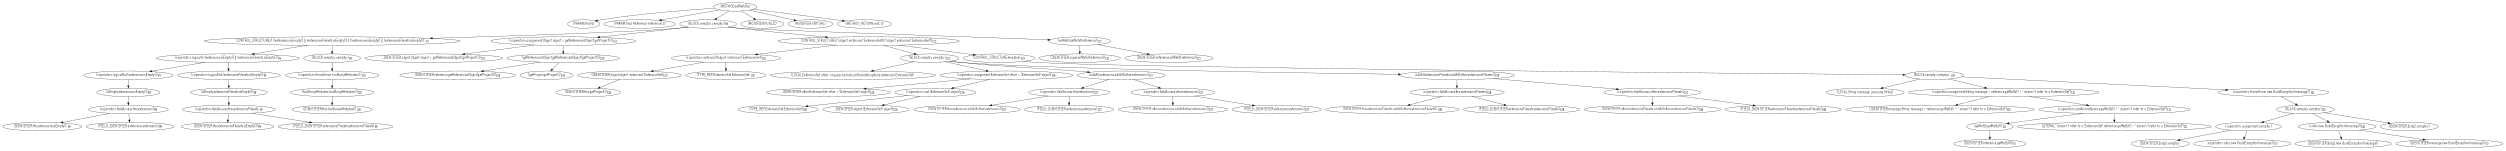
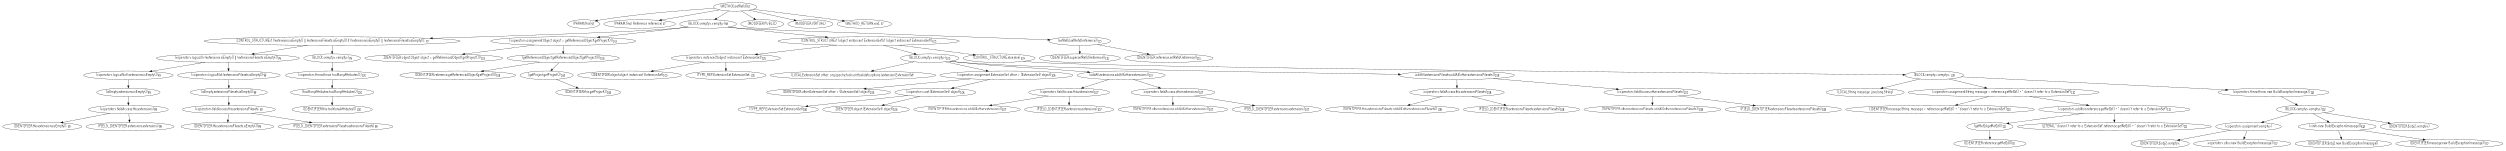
edge "(IDENTIFIER,object,object instanceof ExtensionSet)" -> "(IDENTIFIER,this,getProject())": now "(getProject,getProject())" -> "(IDENTIFIER,this,getProject())"
node "(IDENTIFIER,reference,getRefId())": text "131" -> "111"
